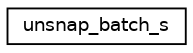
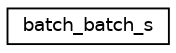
node "unsnap_batch_s": label "unsnap_batch_s" -> "batch_batch_s"
